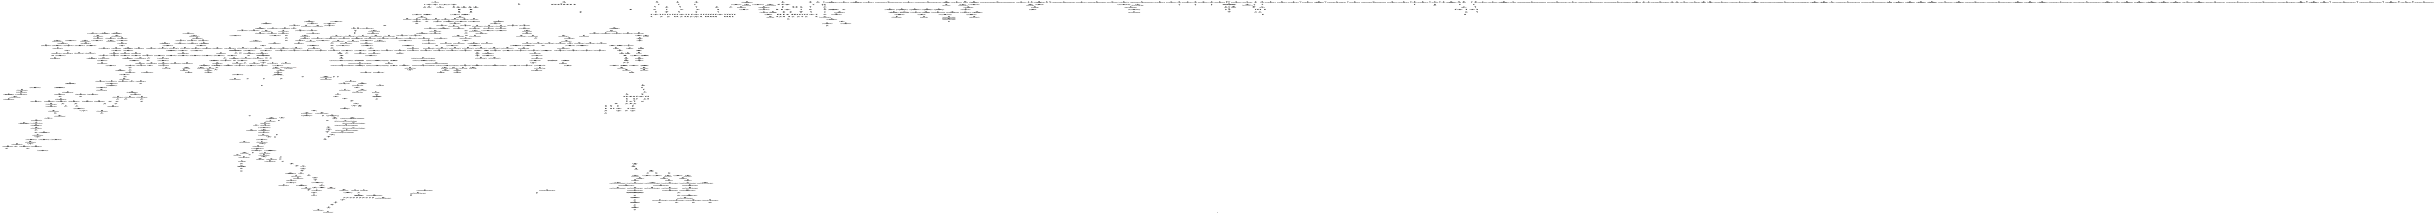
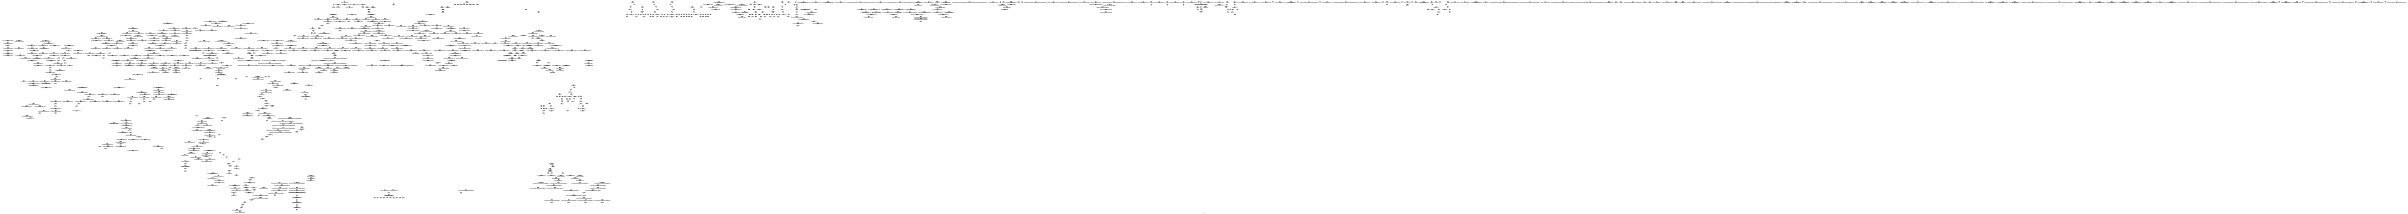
node "NodeID: 151": added
